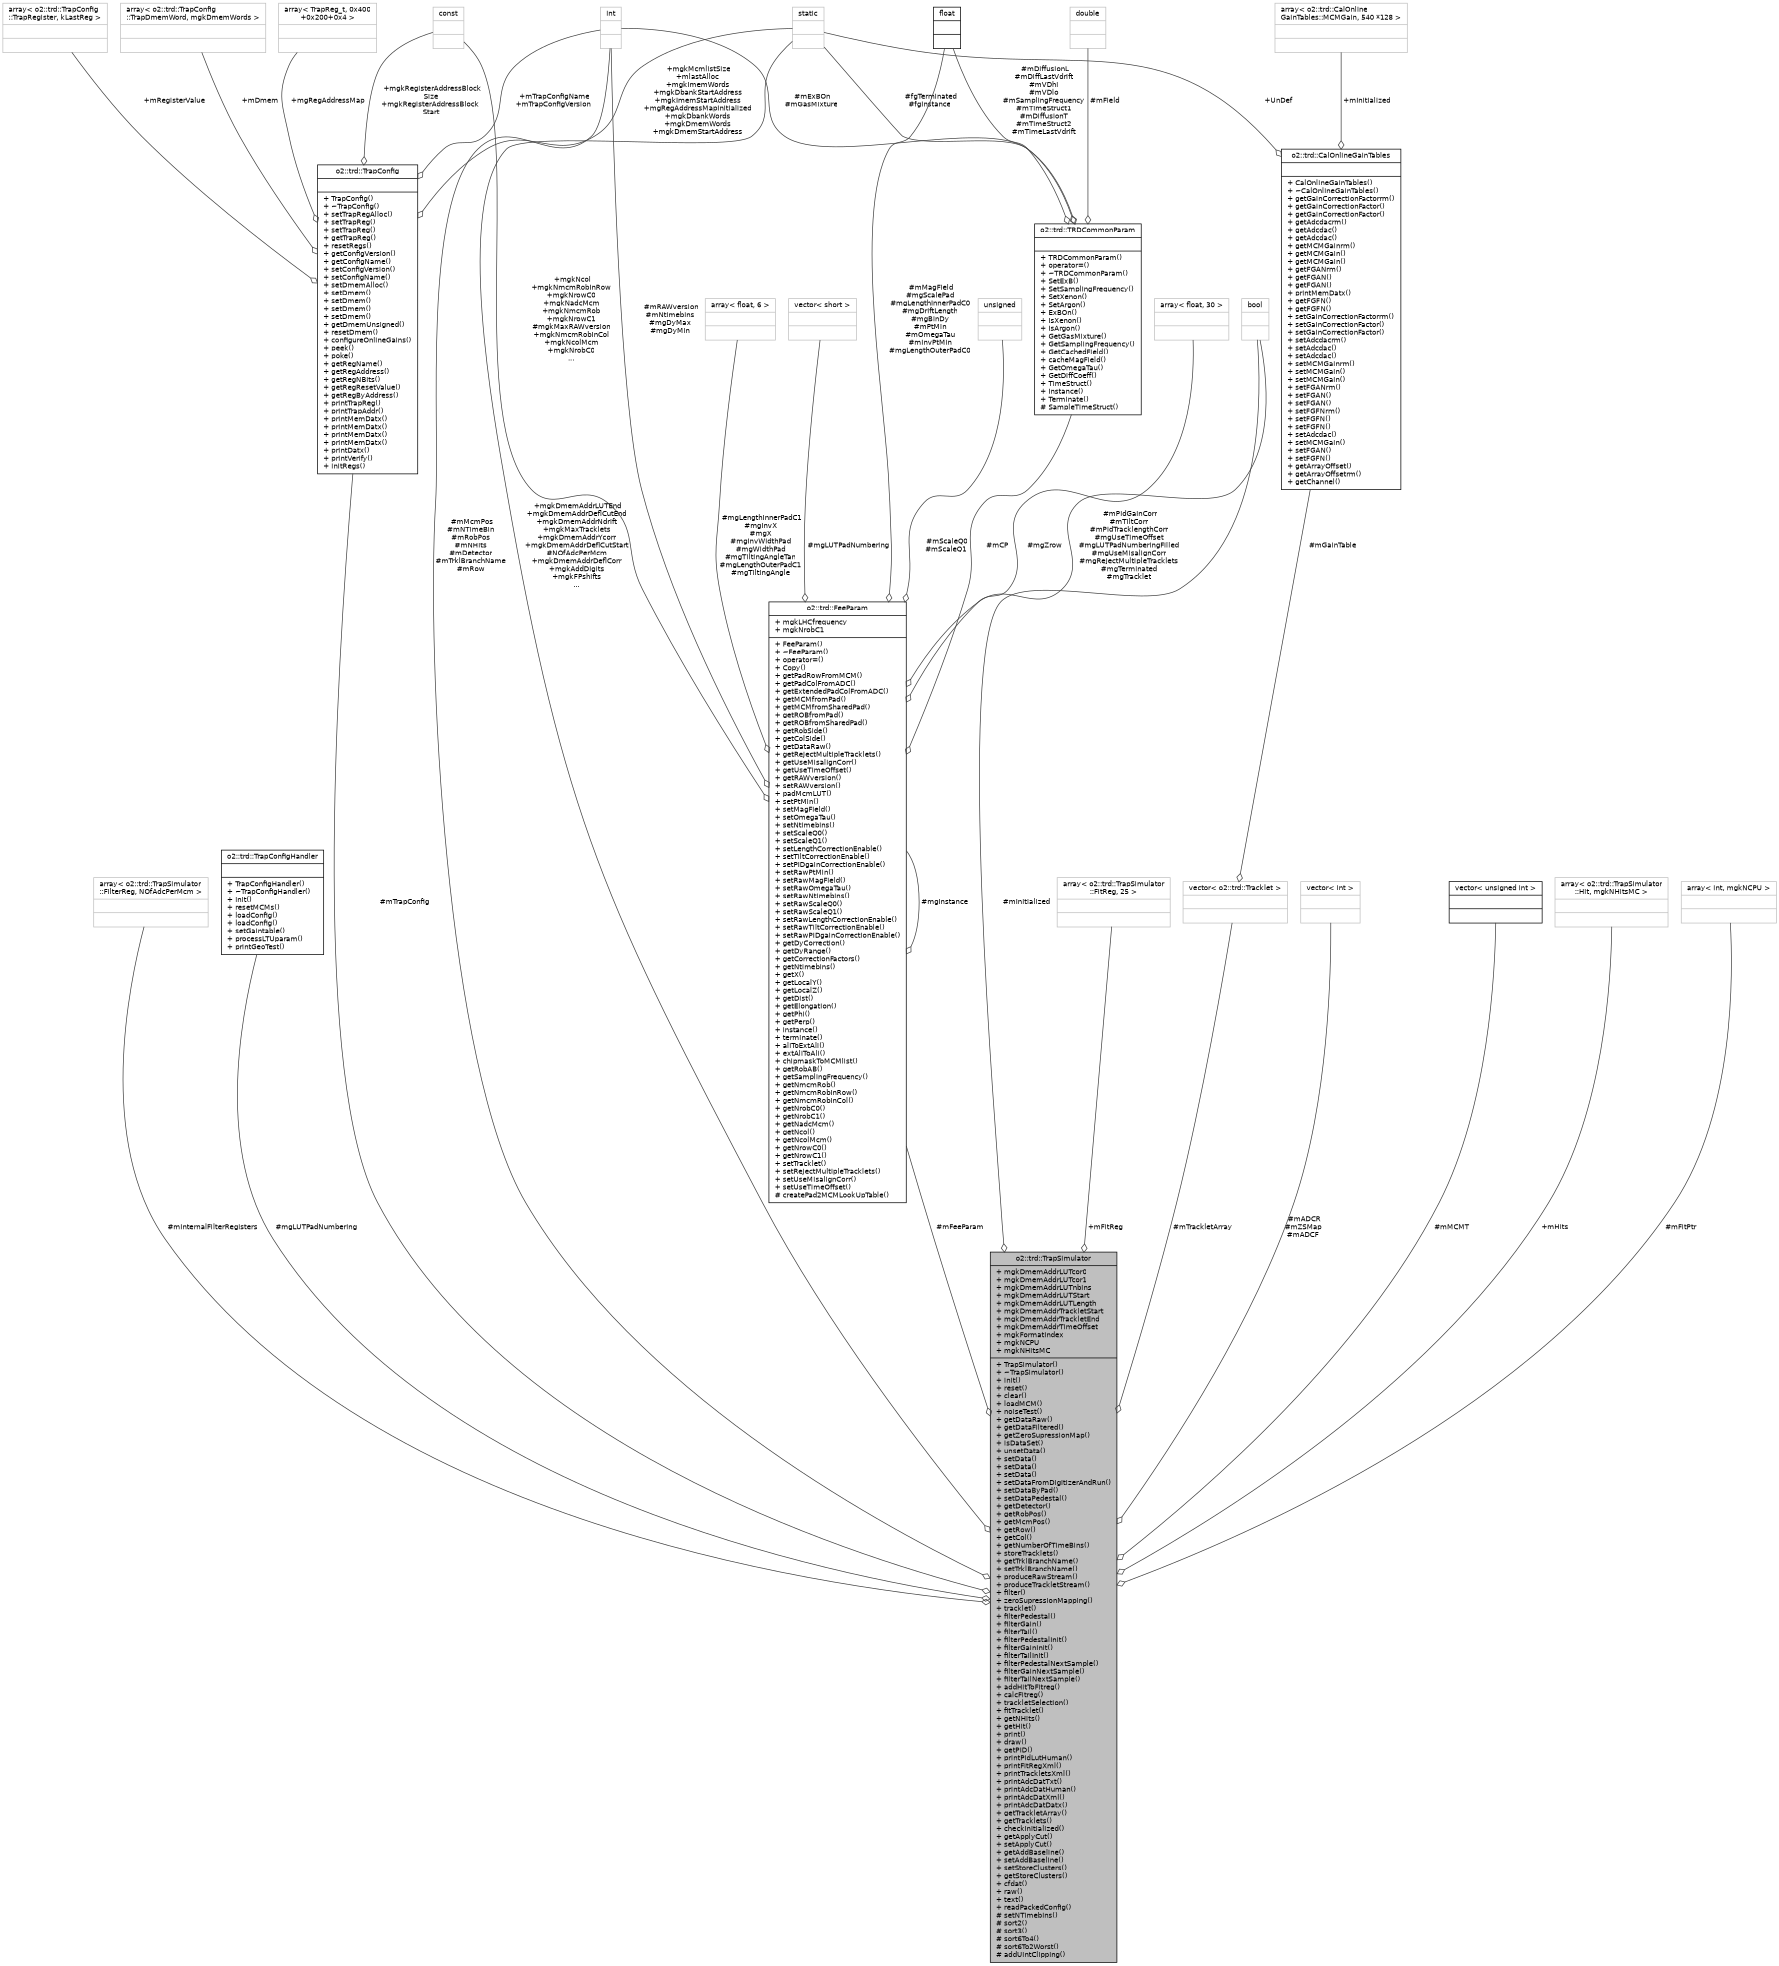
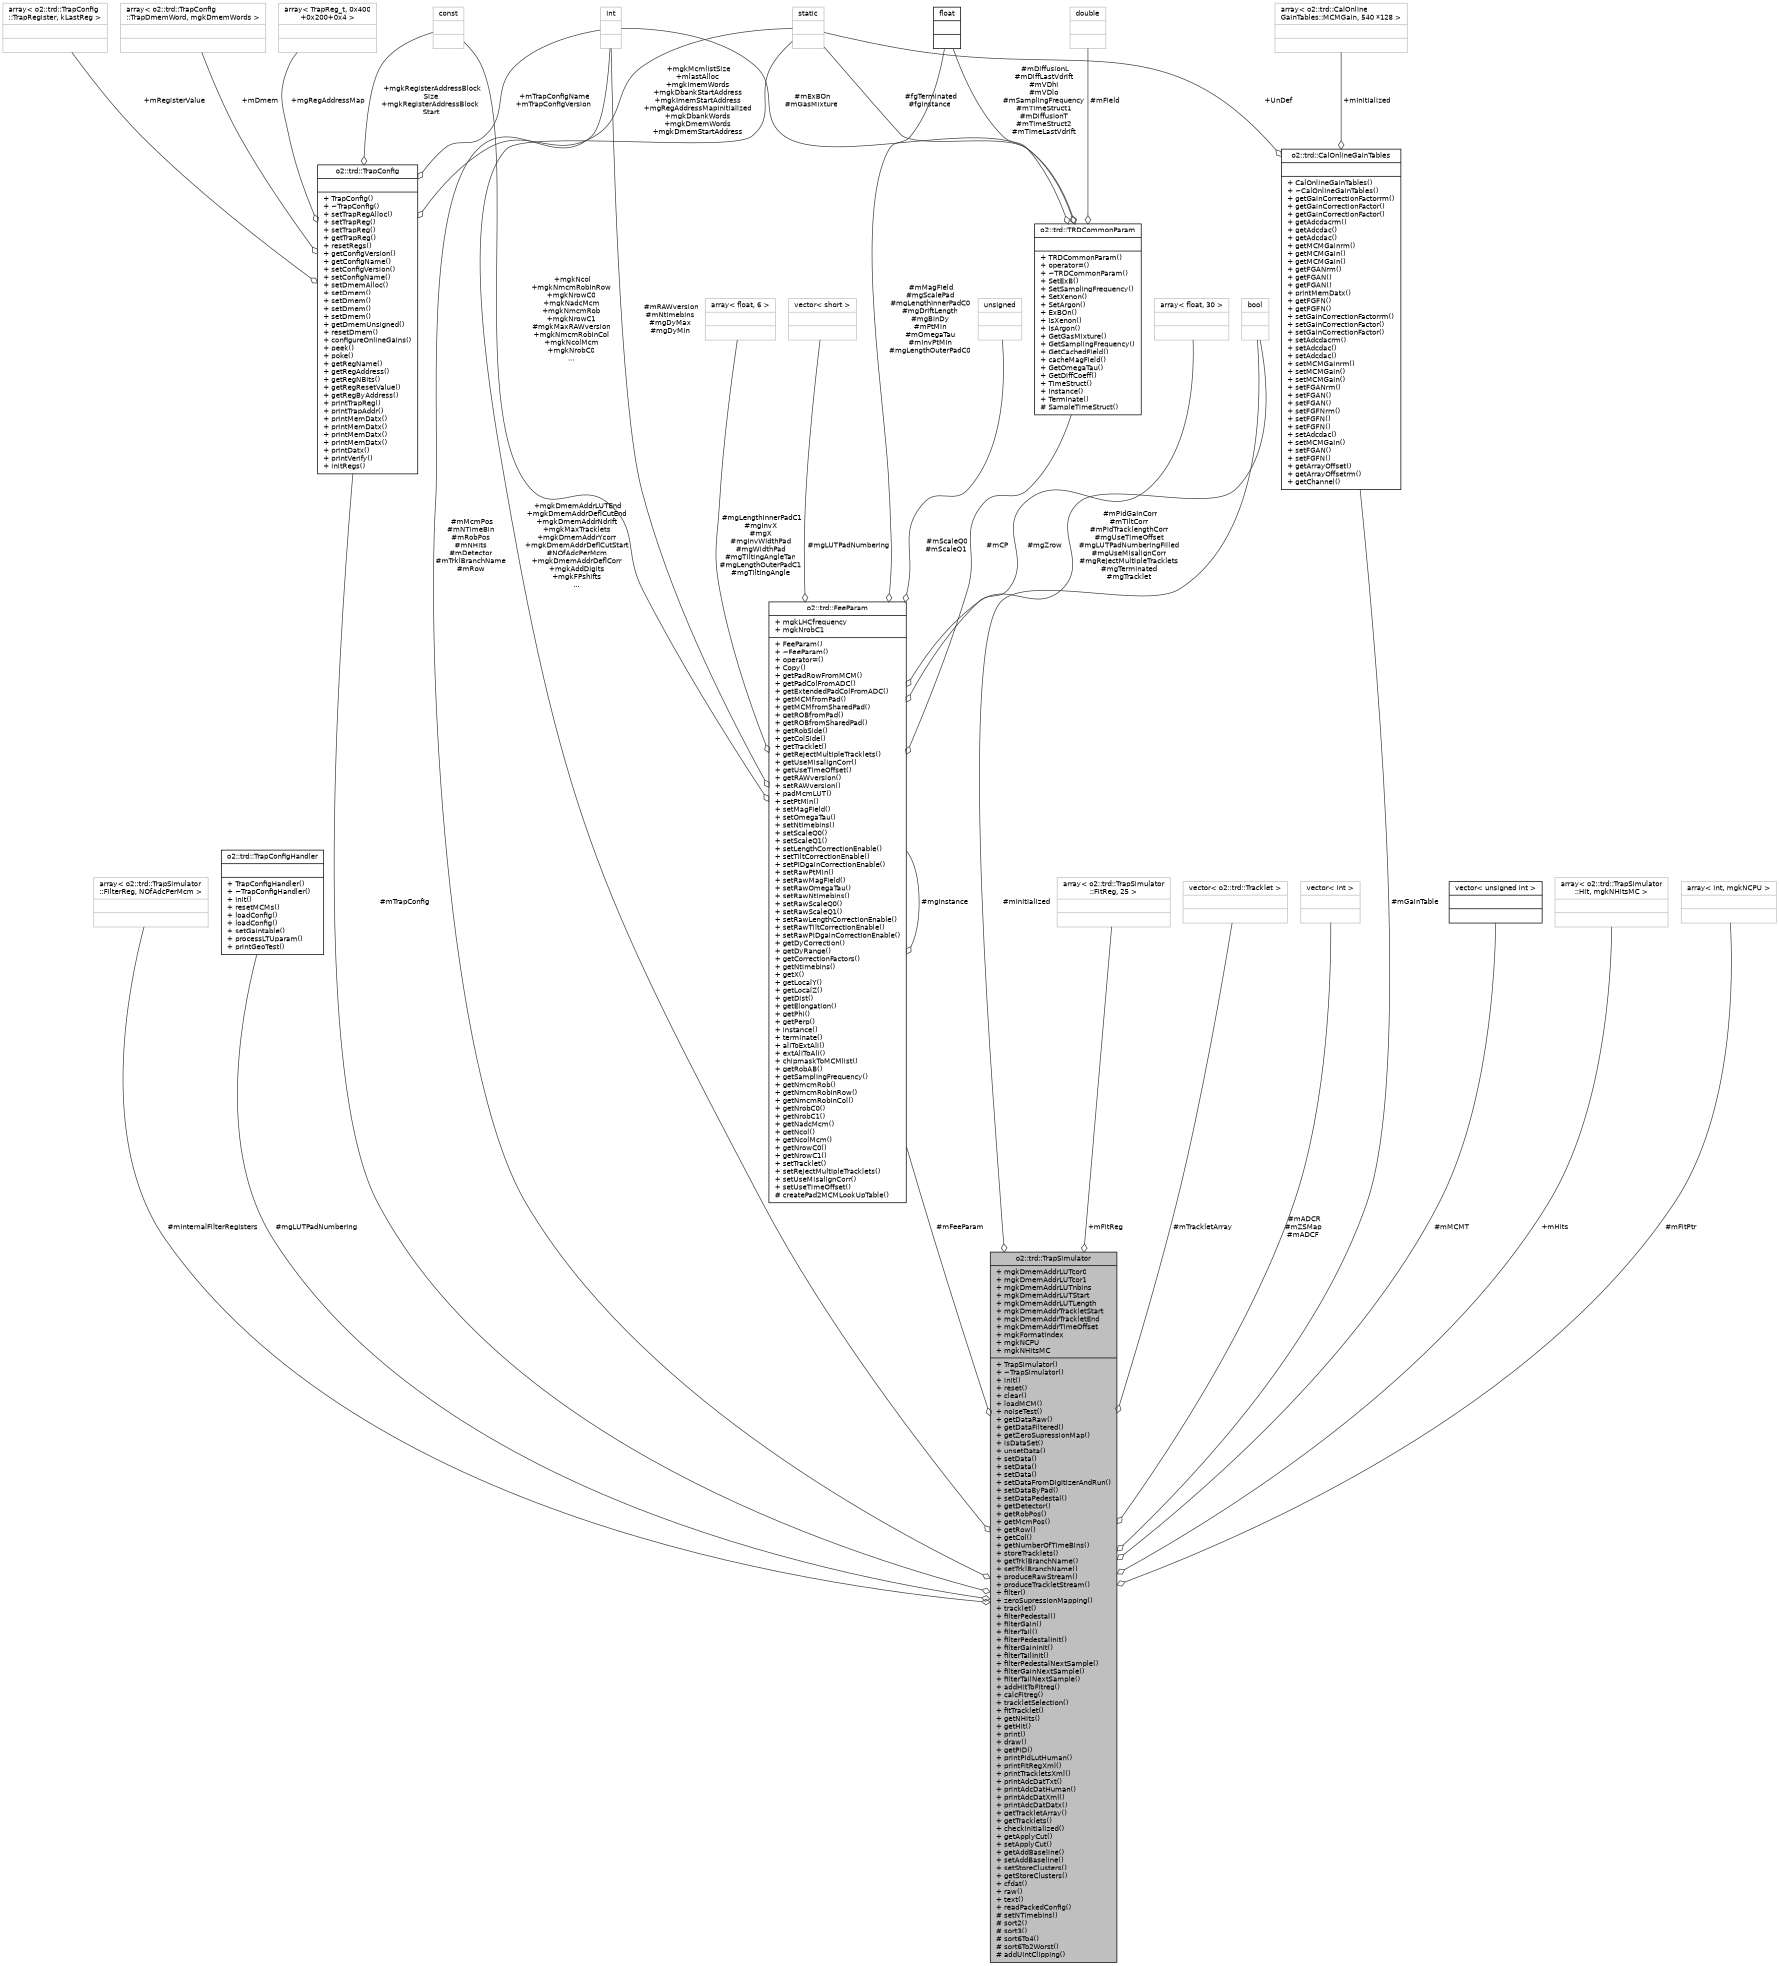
edge "o2::trd::CalOnlineGainTables" -> "vector< o2::trd::Tracklet >": now "o2::trd::CalOnlineGainTables" -> "o2::trd::TrapSimulator"
node "o2::trd::FeeParam": text "+ getDataRaw()" -> "+ getTracklet()"
